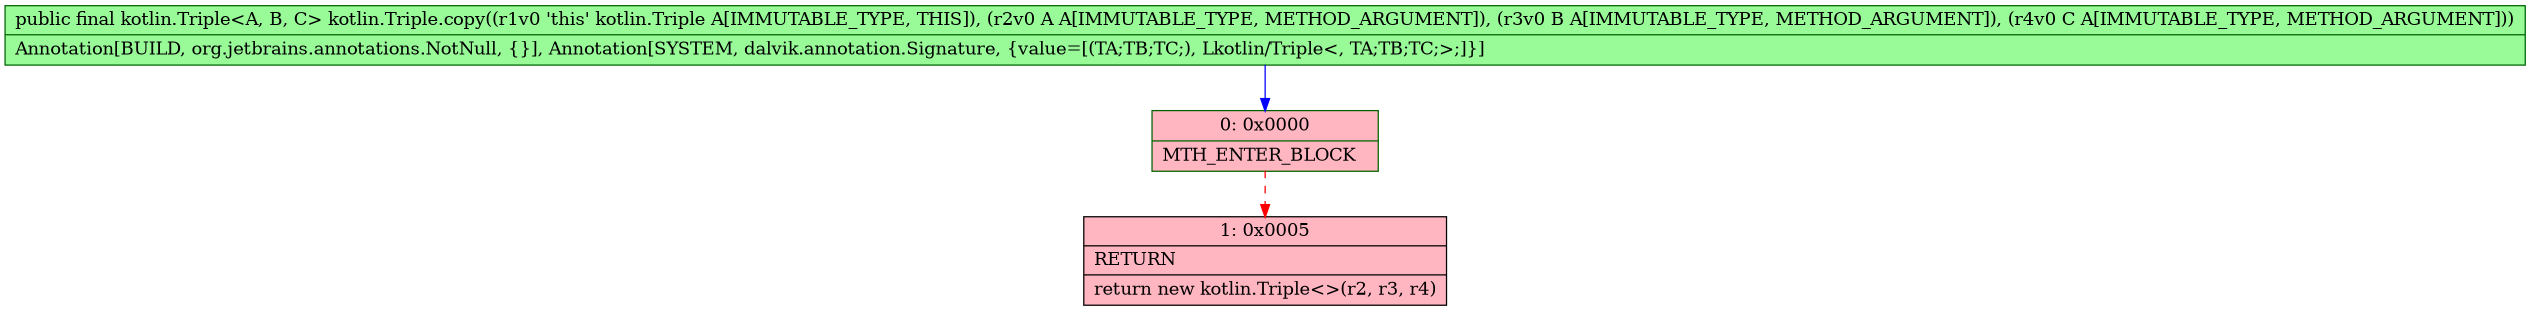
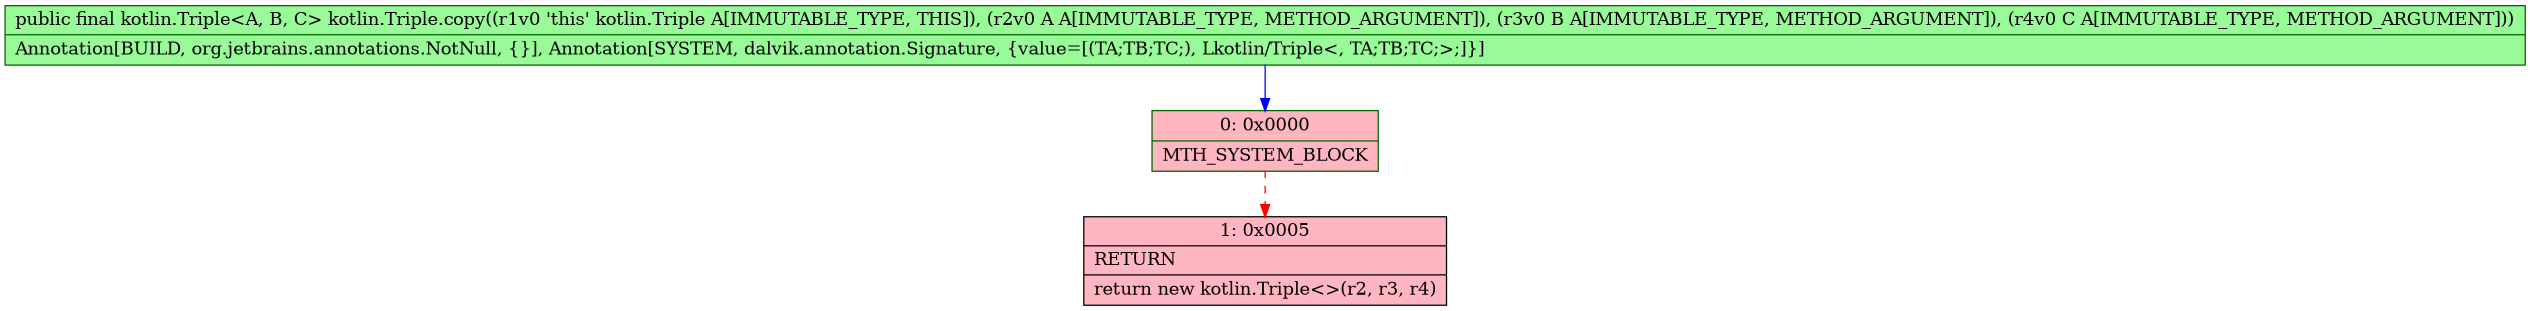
node "0: 0x0000": text "MTH_ENTER_BLOCK" -> "MTH_SYSTEM_BLOCK"
